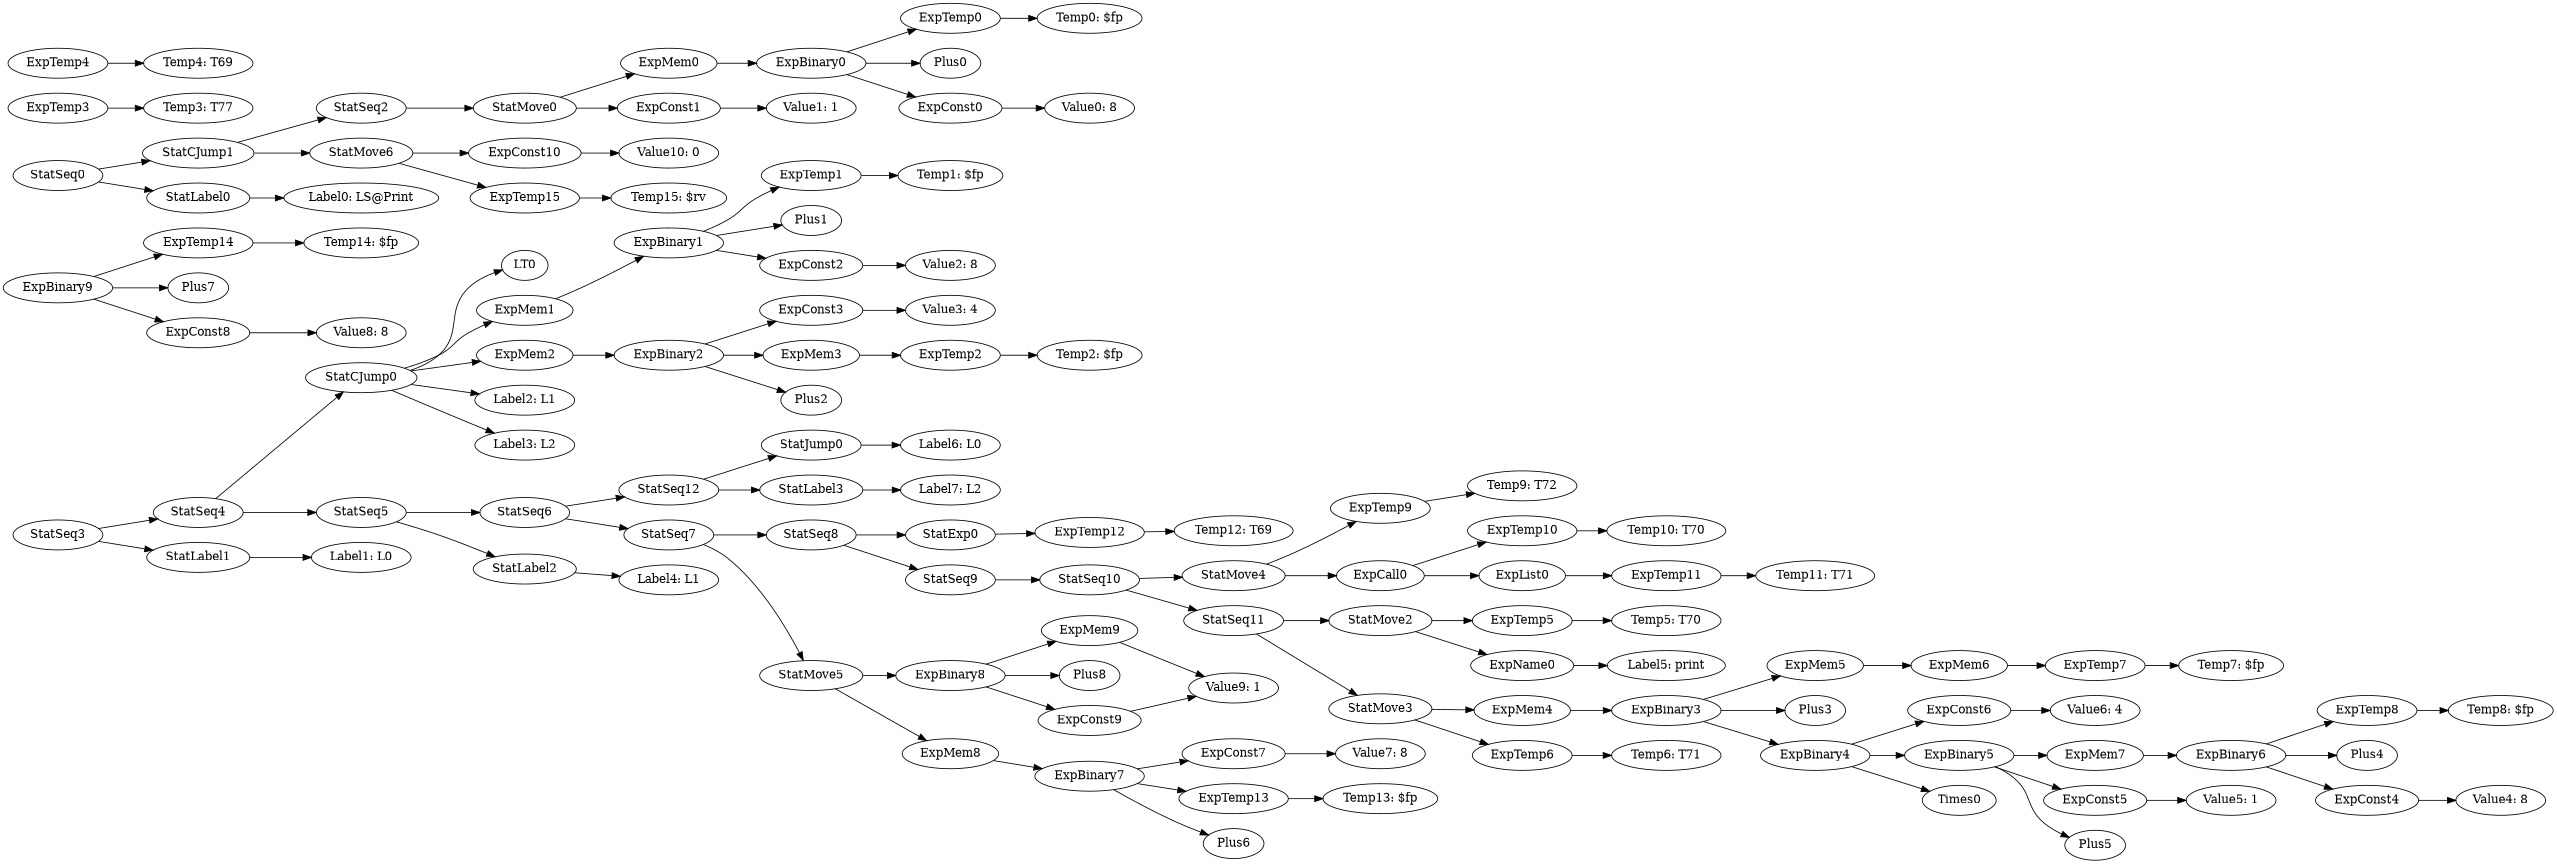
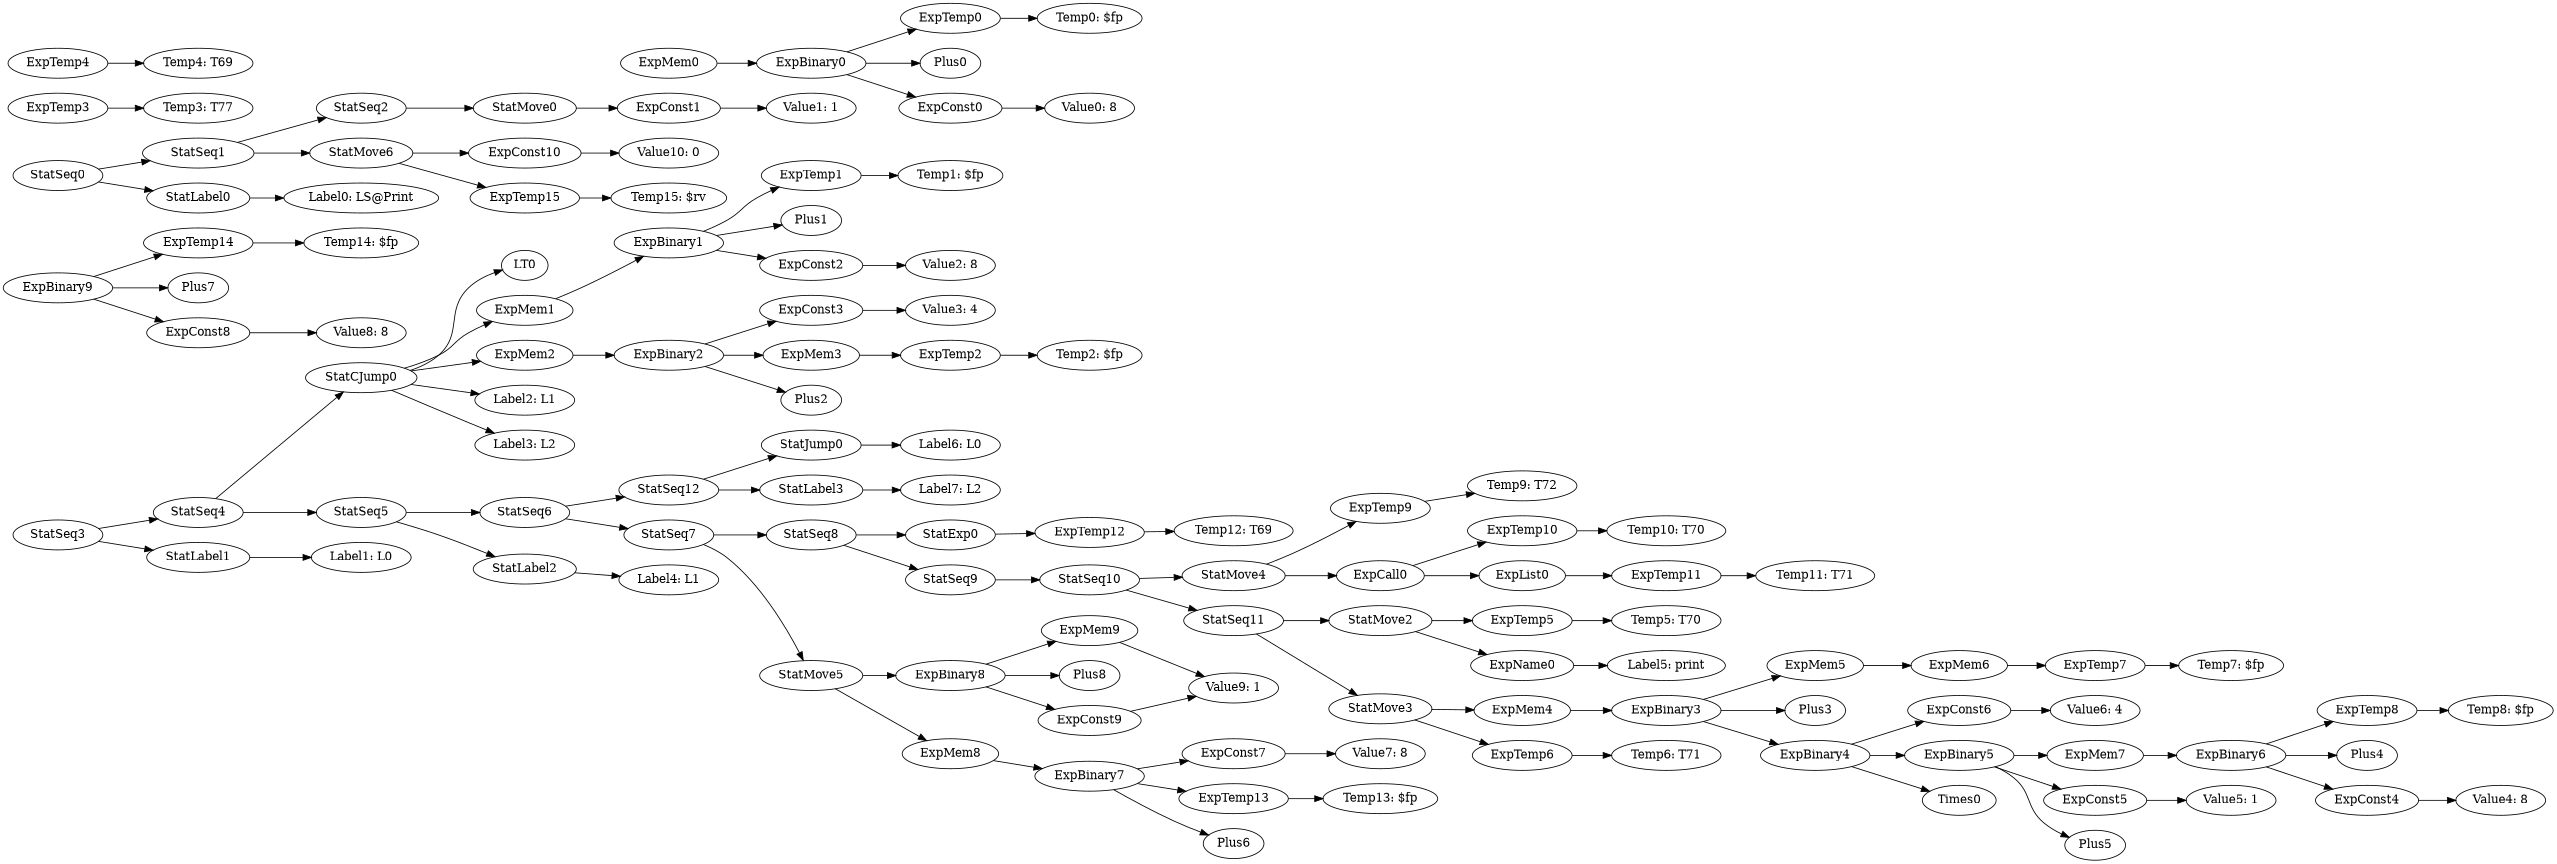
edge "StatMove0" -> "ExpMem0": removed
node "StatCJump1": label "StatCJump1" -> "StatSeq1"
